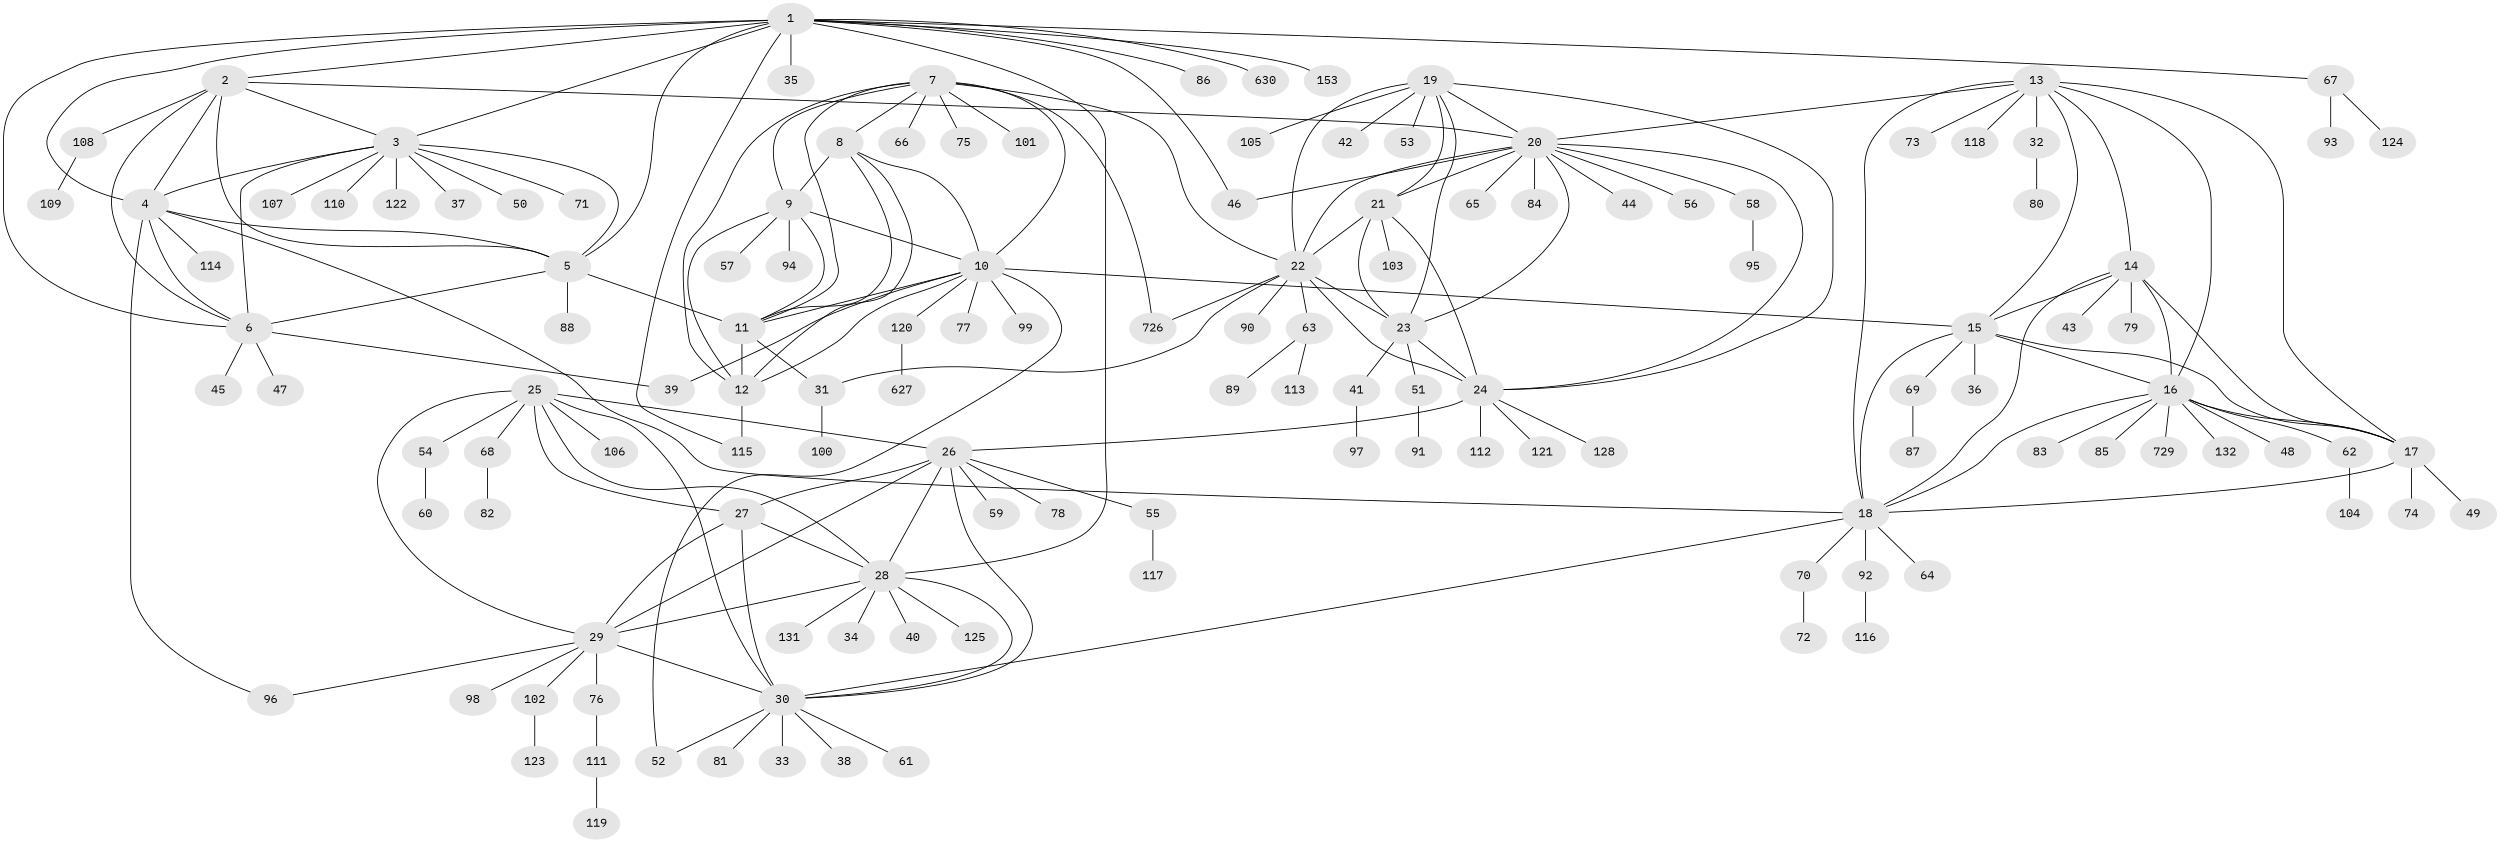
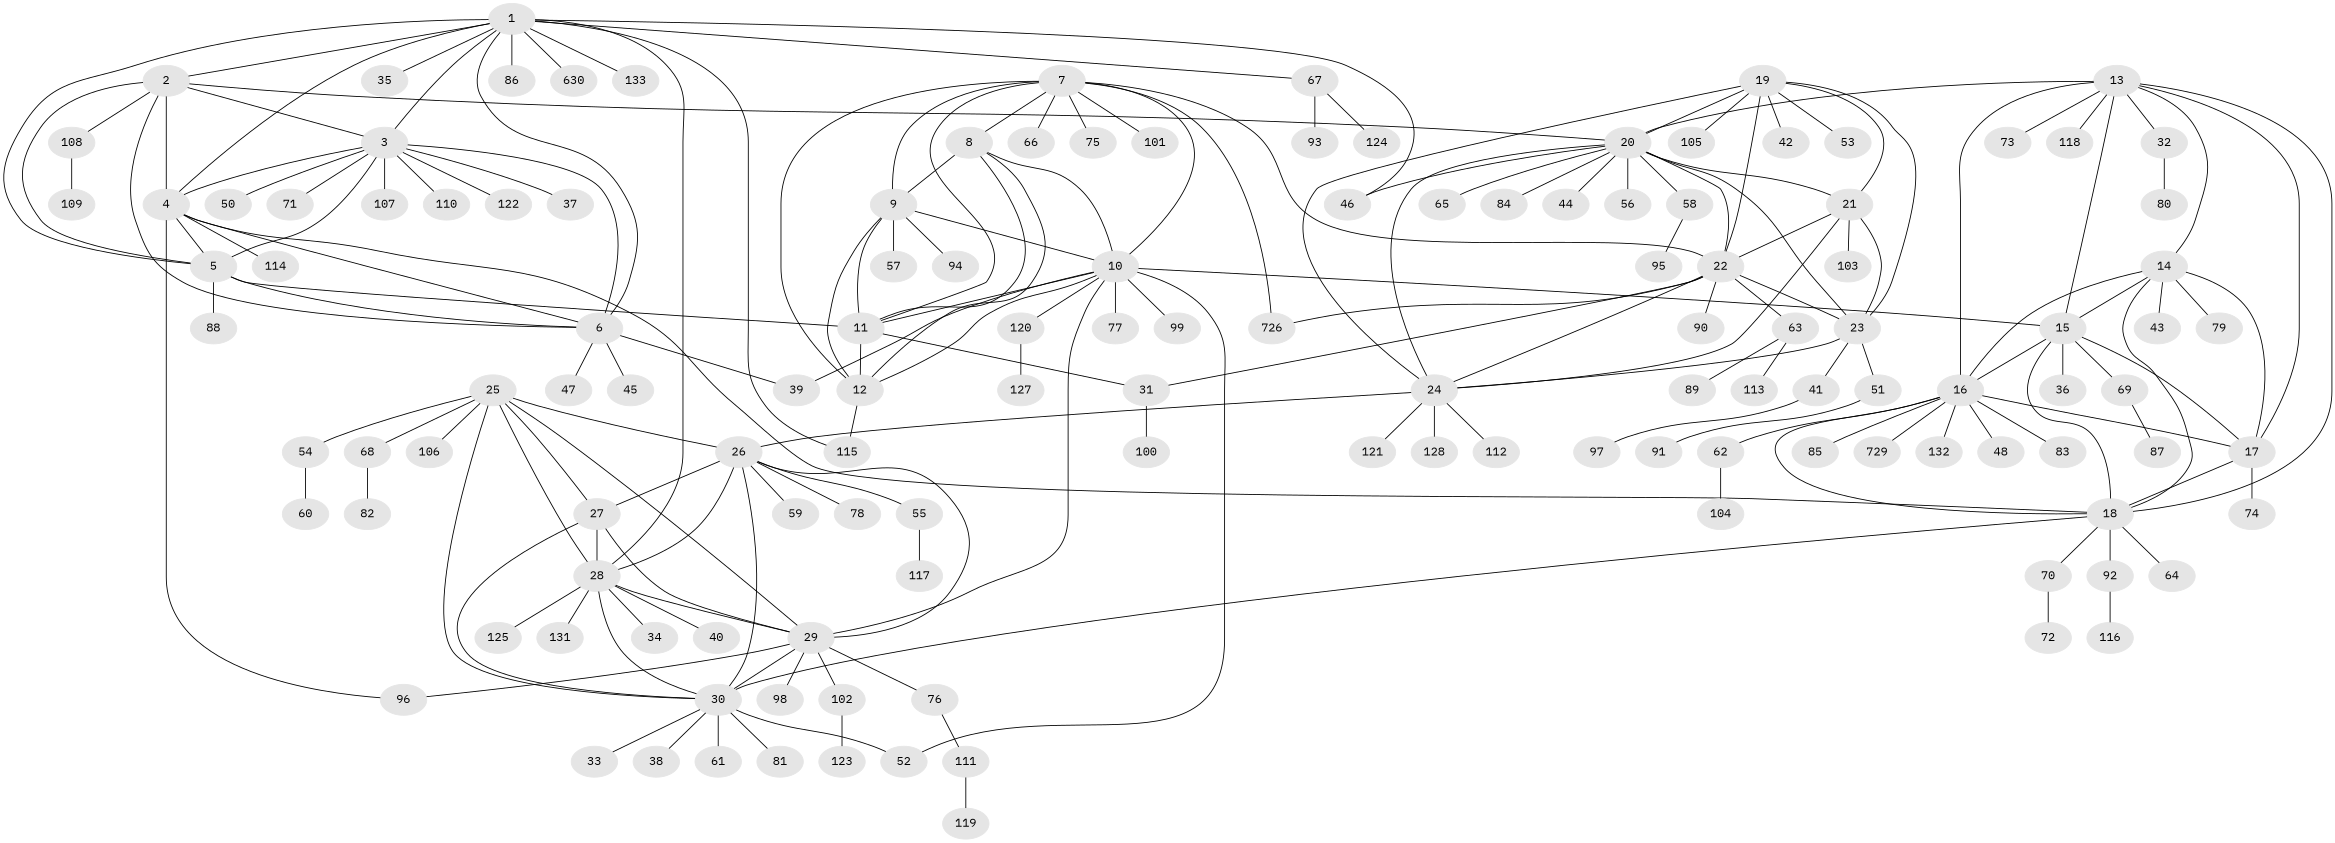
node "153": label "153" -> "133"
node "627": label "627" -> "127"
node "49": removed
edge "10" -- "29": added
